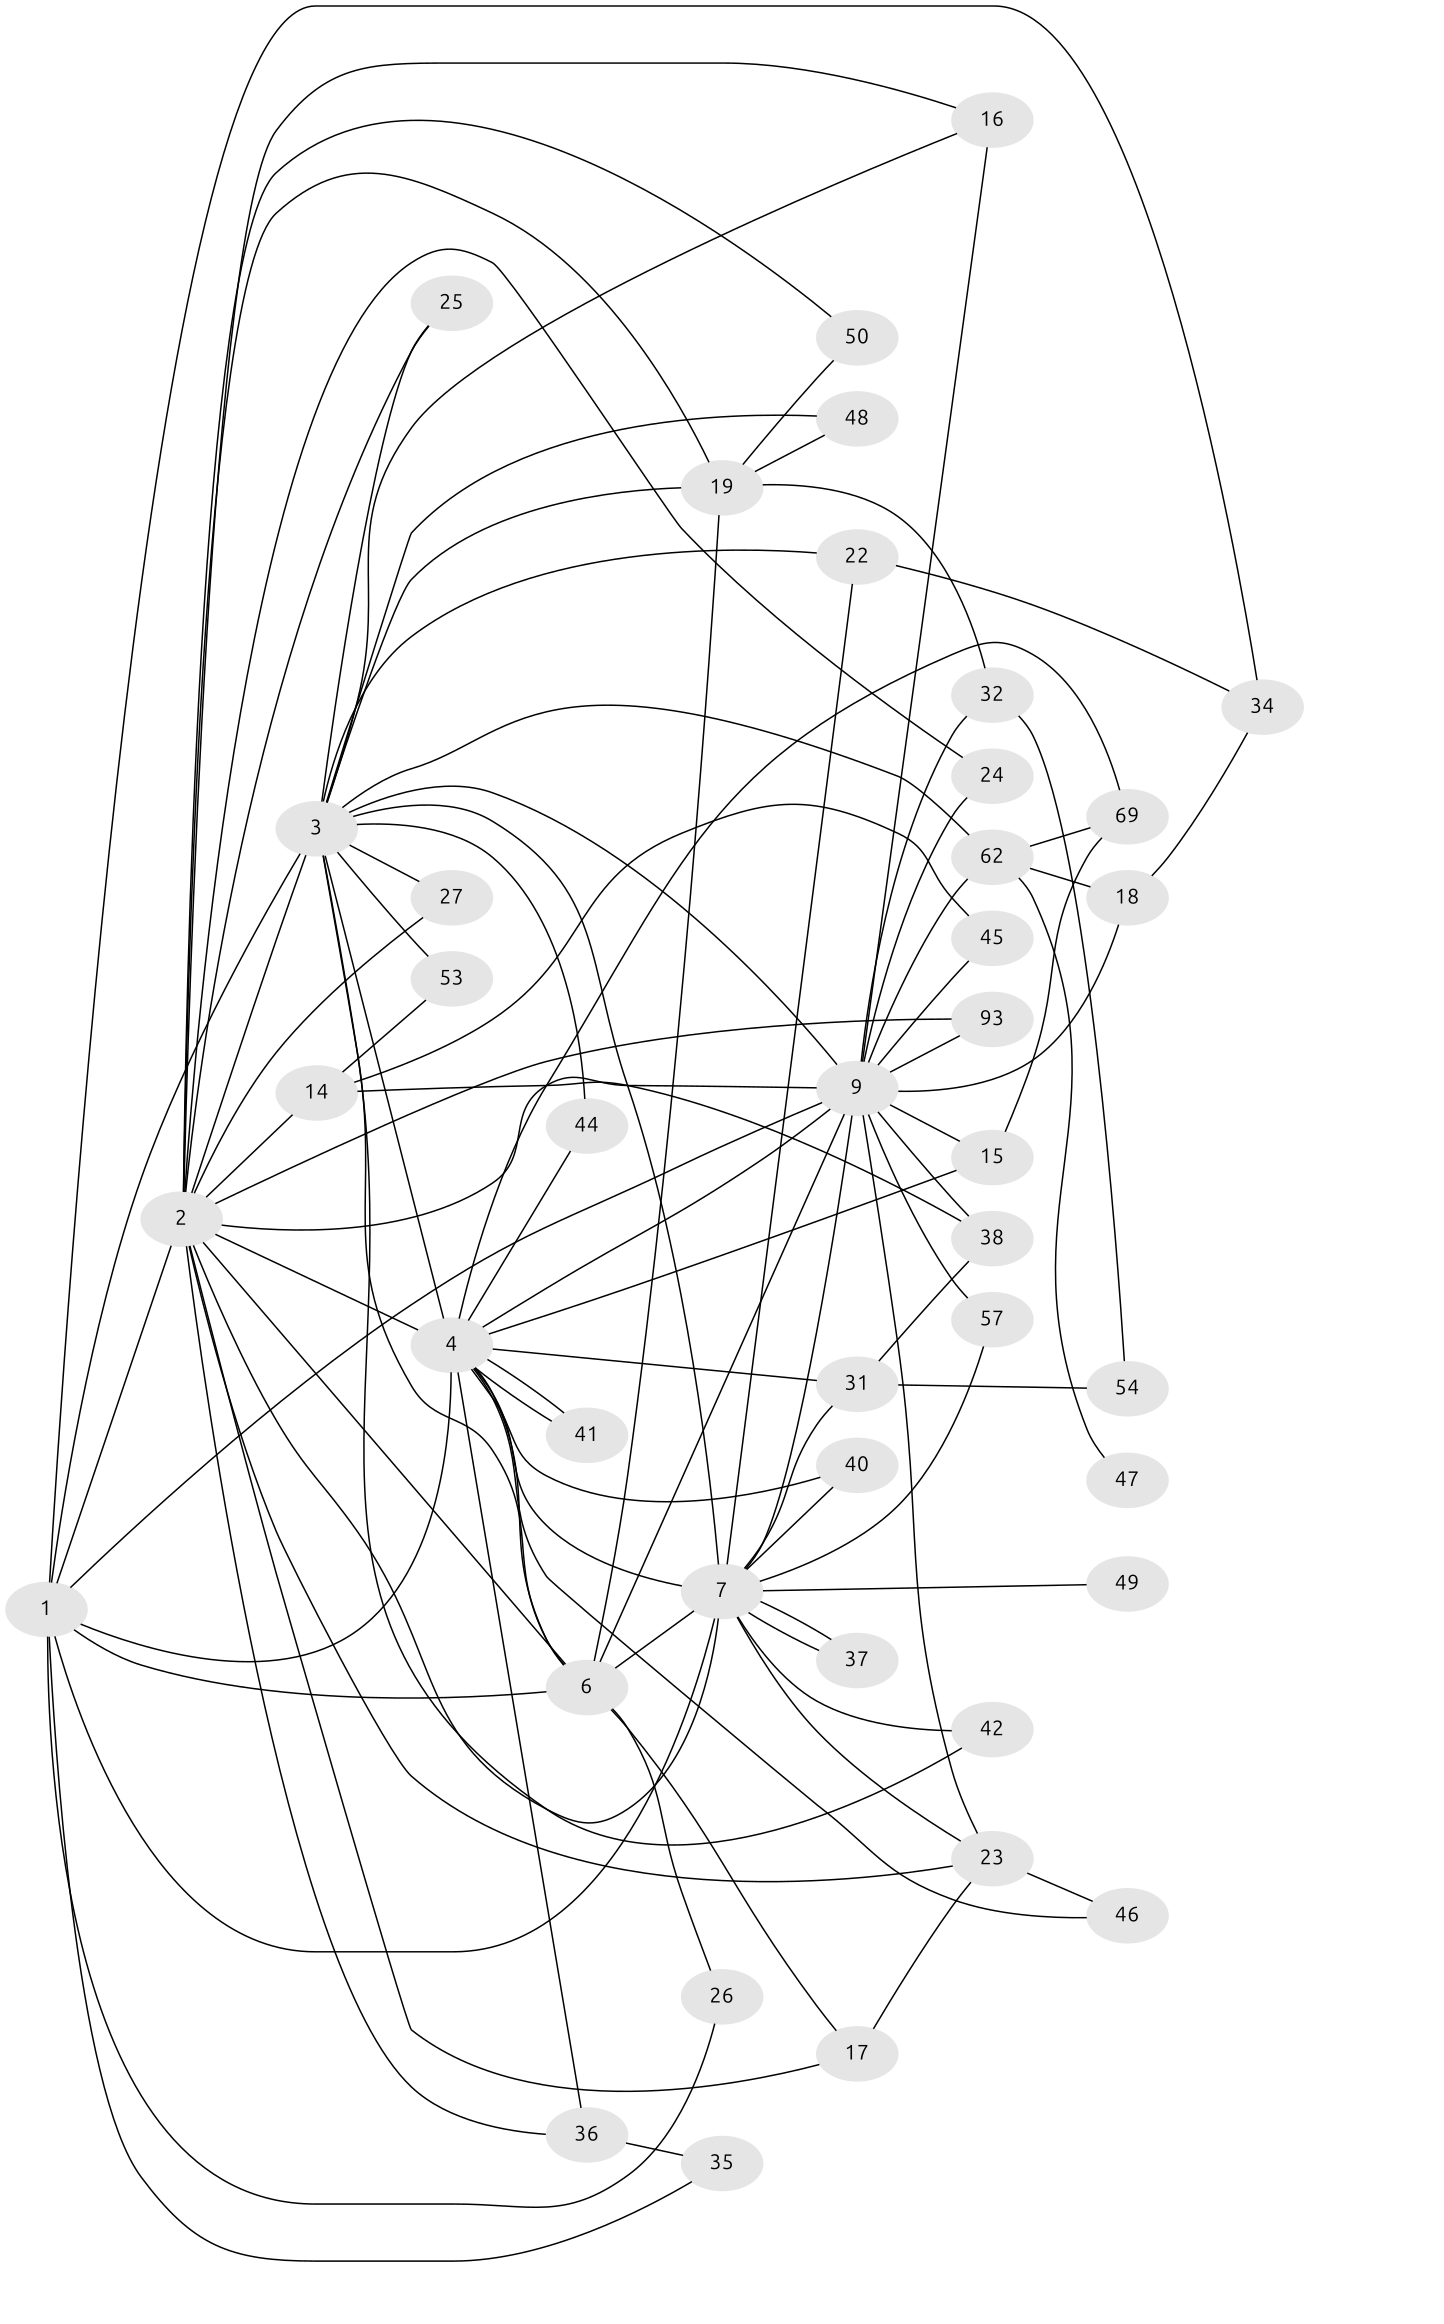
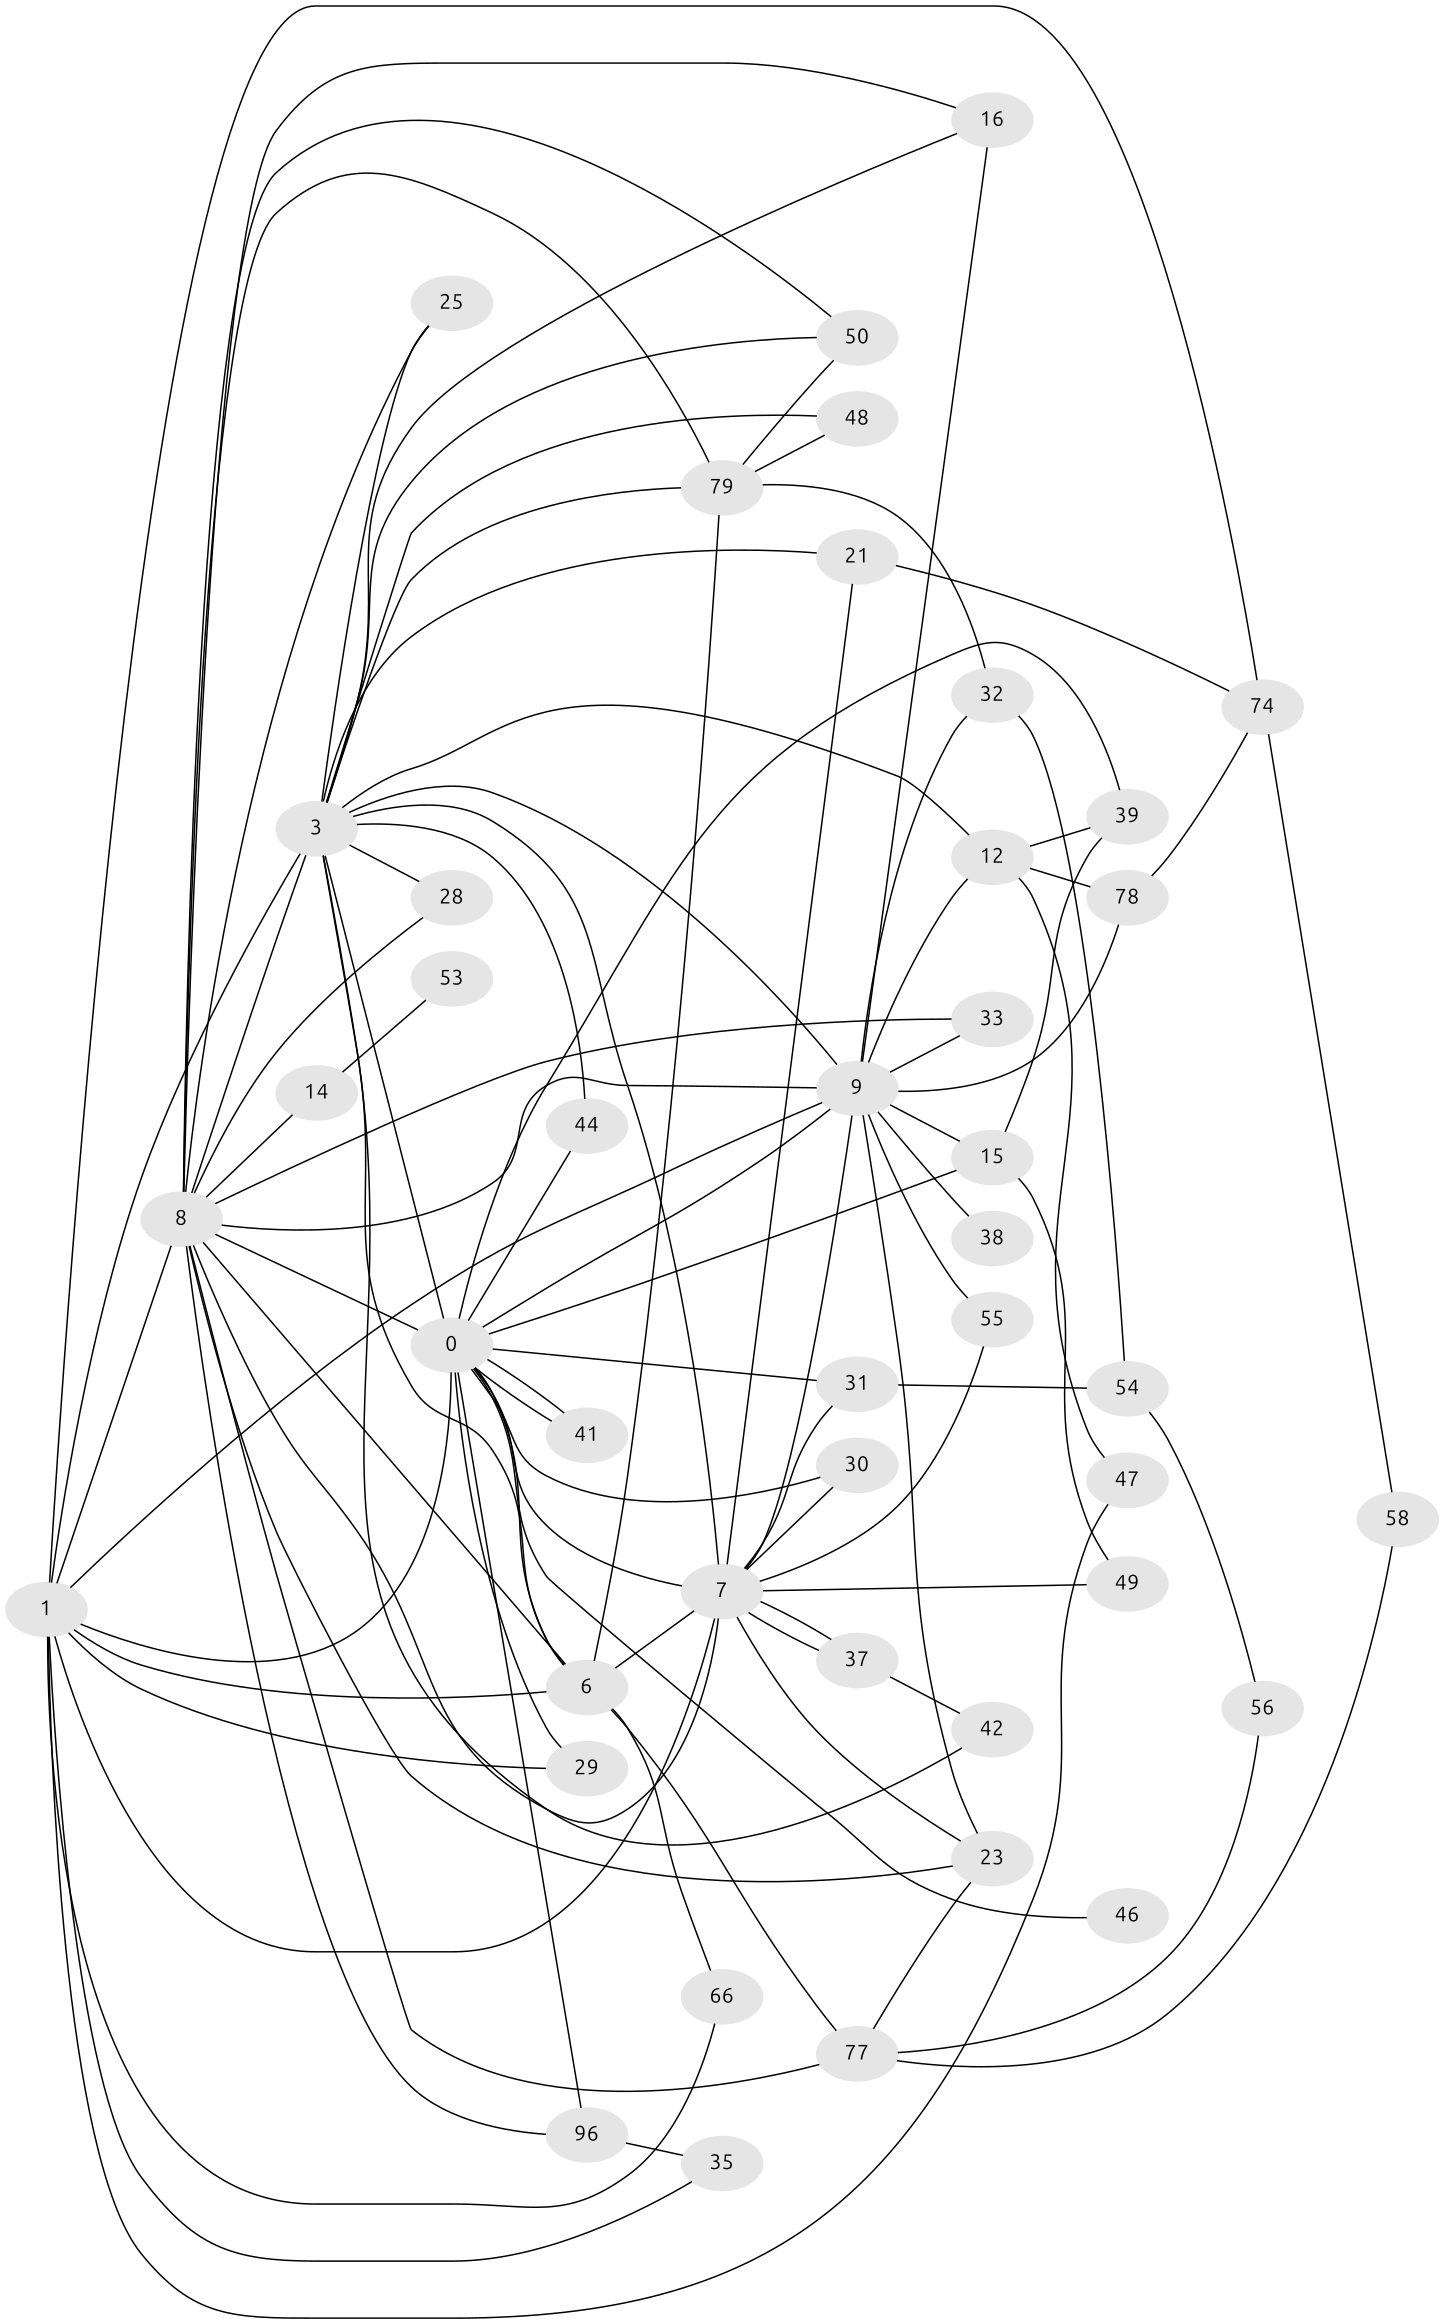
node "19": label "19" -> "79"
node "22": label "22" -> "21"
node "34": label "34" -> "74"
node "24": removed
node "69": label "69" -> "39"
node "62": label "62" -> "12"
node "27": label "27" -> "28"
node "18": label "18" -> "78"
edge "3" -- "53": now "3" -- "50"
node "45": removed
node "93": label "93" -> "33"
edge "14" -- "38": removed
node "2": label "2" -> "8"
edge "38" -- "31": removed
node "57": label "57" -> "55"
node "4": label "4" -> "0"
edge "9" -- "6": removed
edge "15" -- "49": added
node "40": label "40" -> "30"
node "58": added
edge "7" -- "42": now "37" -- "42"
node "56": added
node "29": added
edge "23" -- "46": removed
node "26": label "26" -> "66"
node "17": label "17" -> "77"
node "36": label "36" -> "96"
edge "47" -- "1": added
